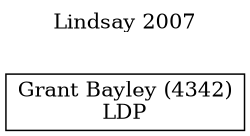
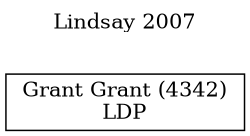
node "Grant Bayley (4342) LDP": label "Grant Bayley (4342) LDP" -> "Grant Grant (4342) LDP"
